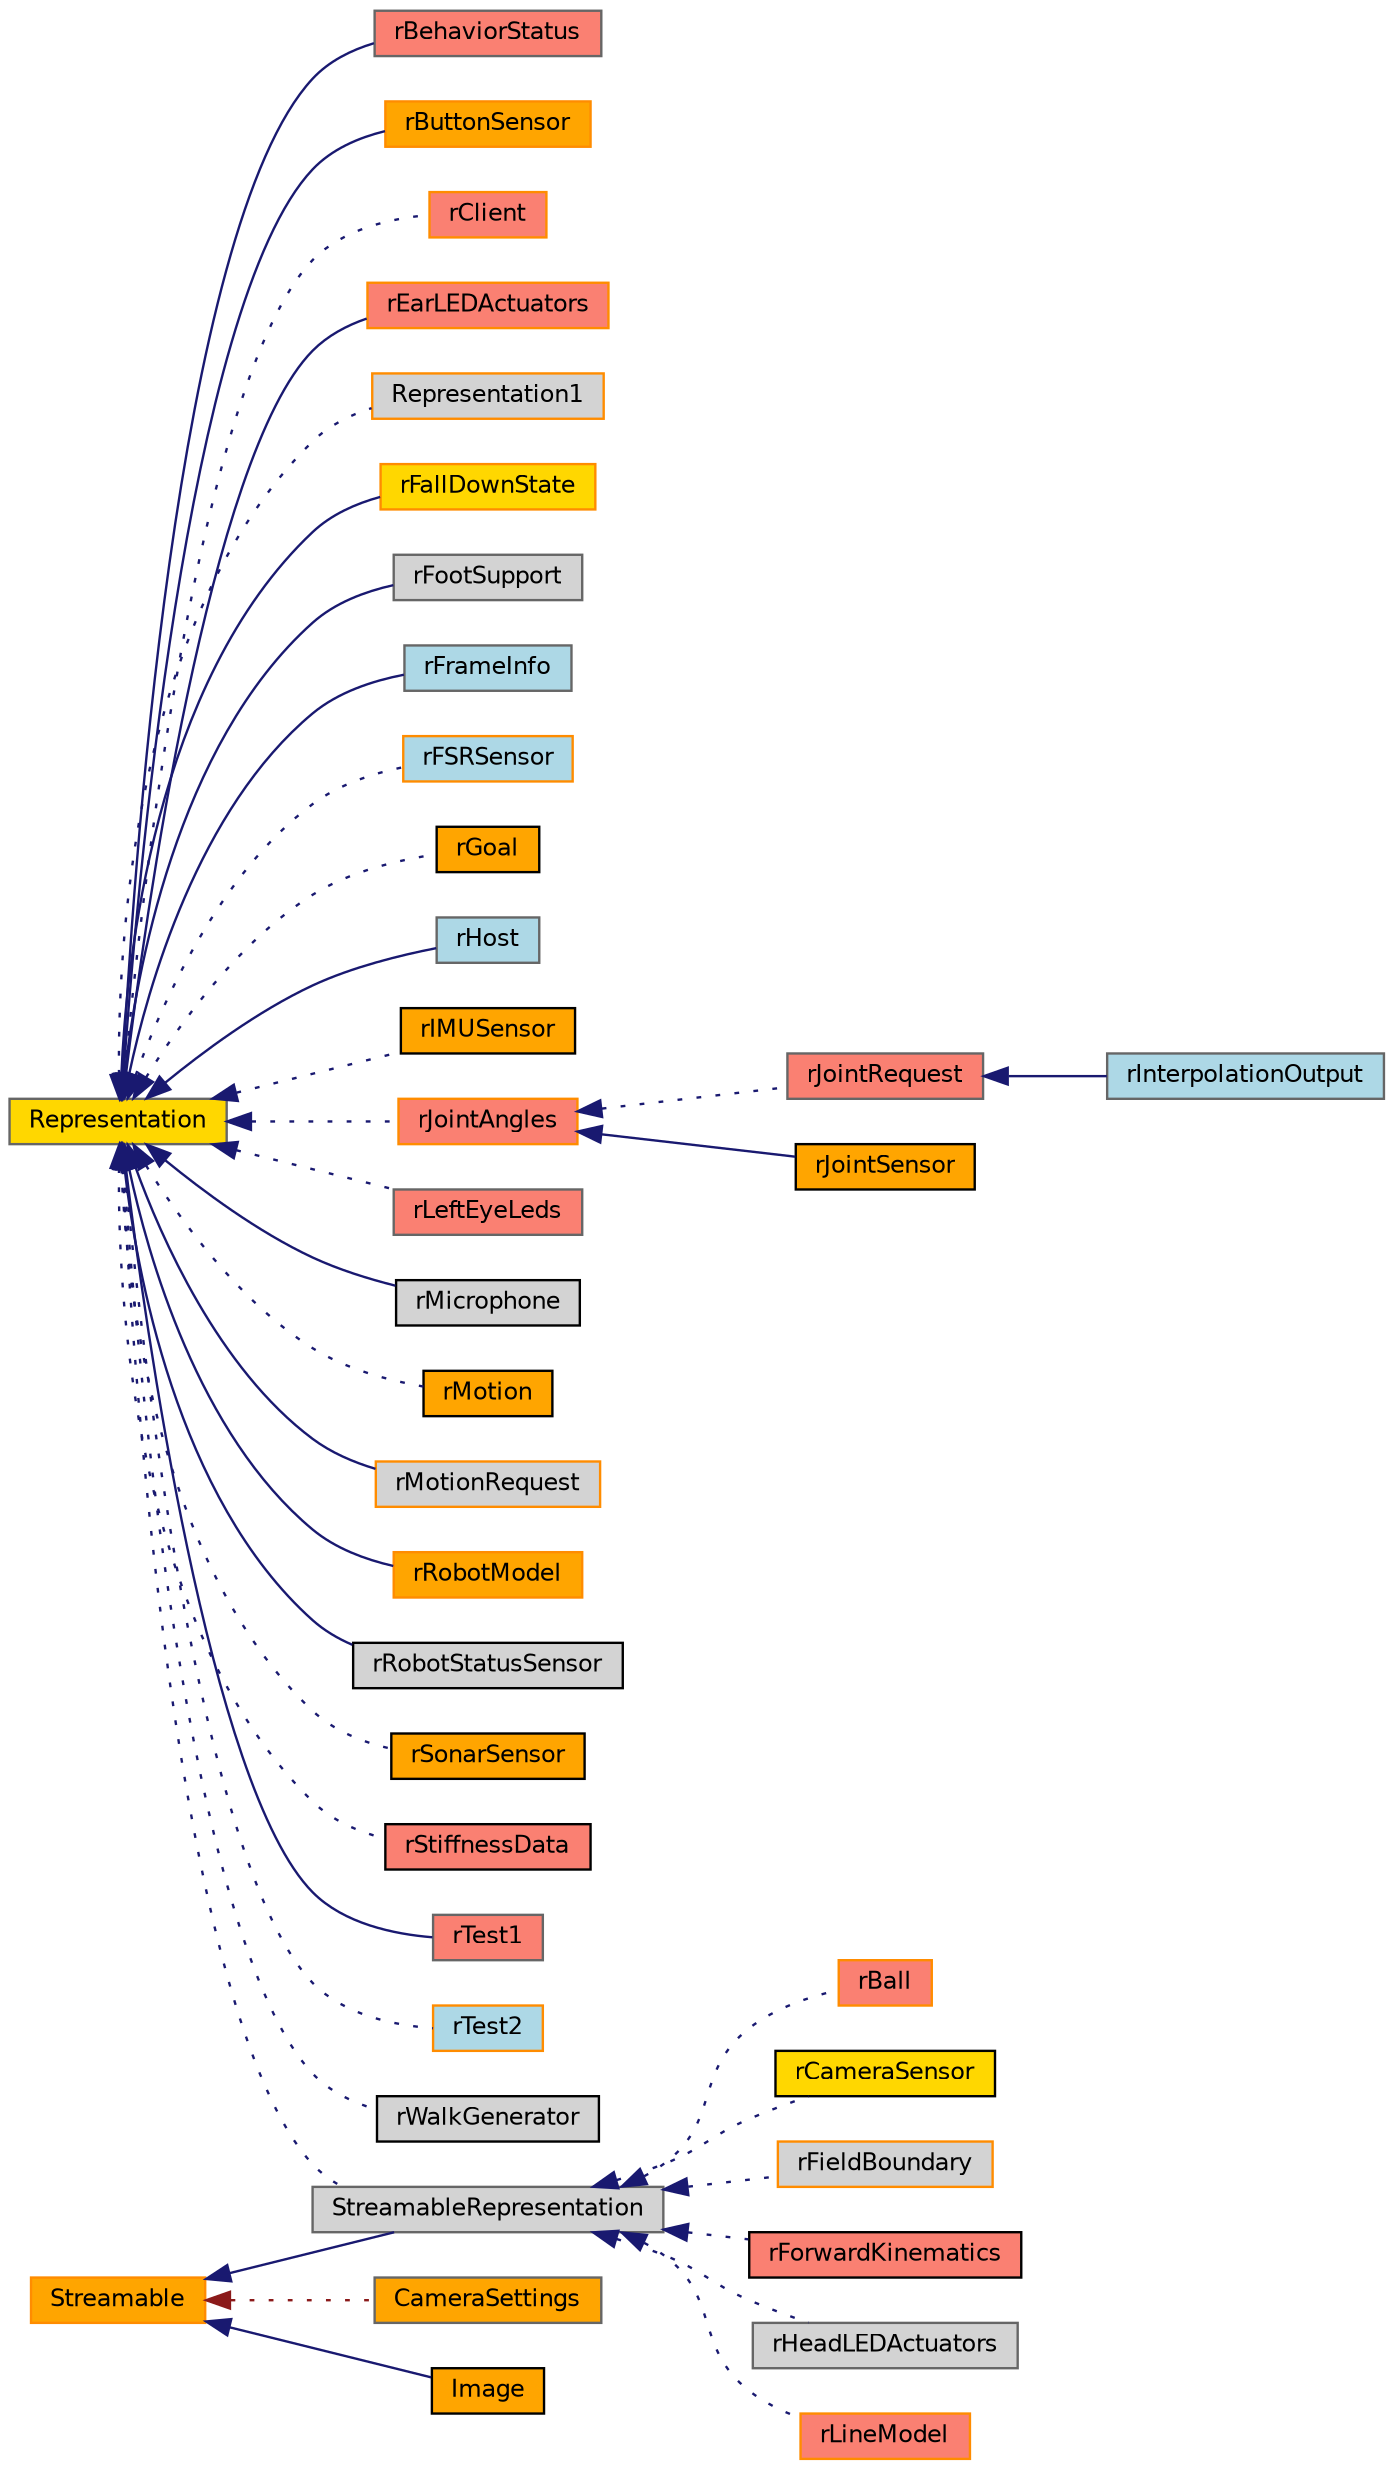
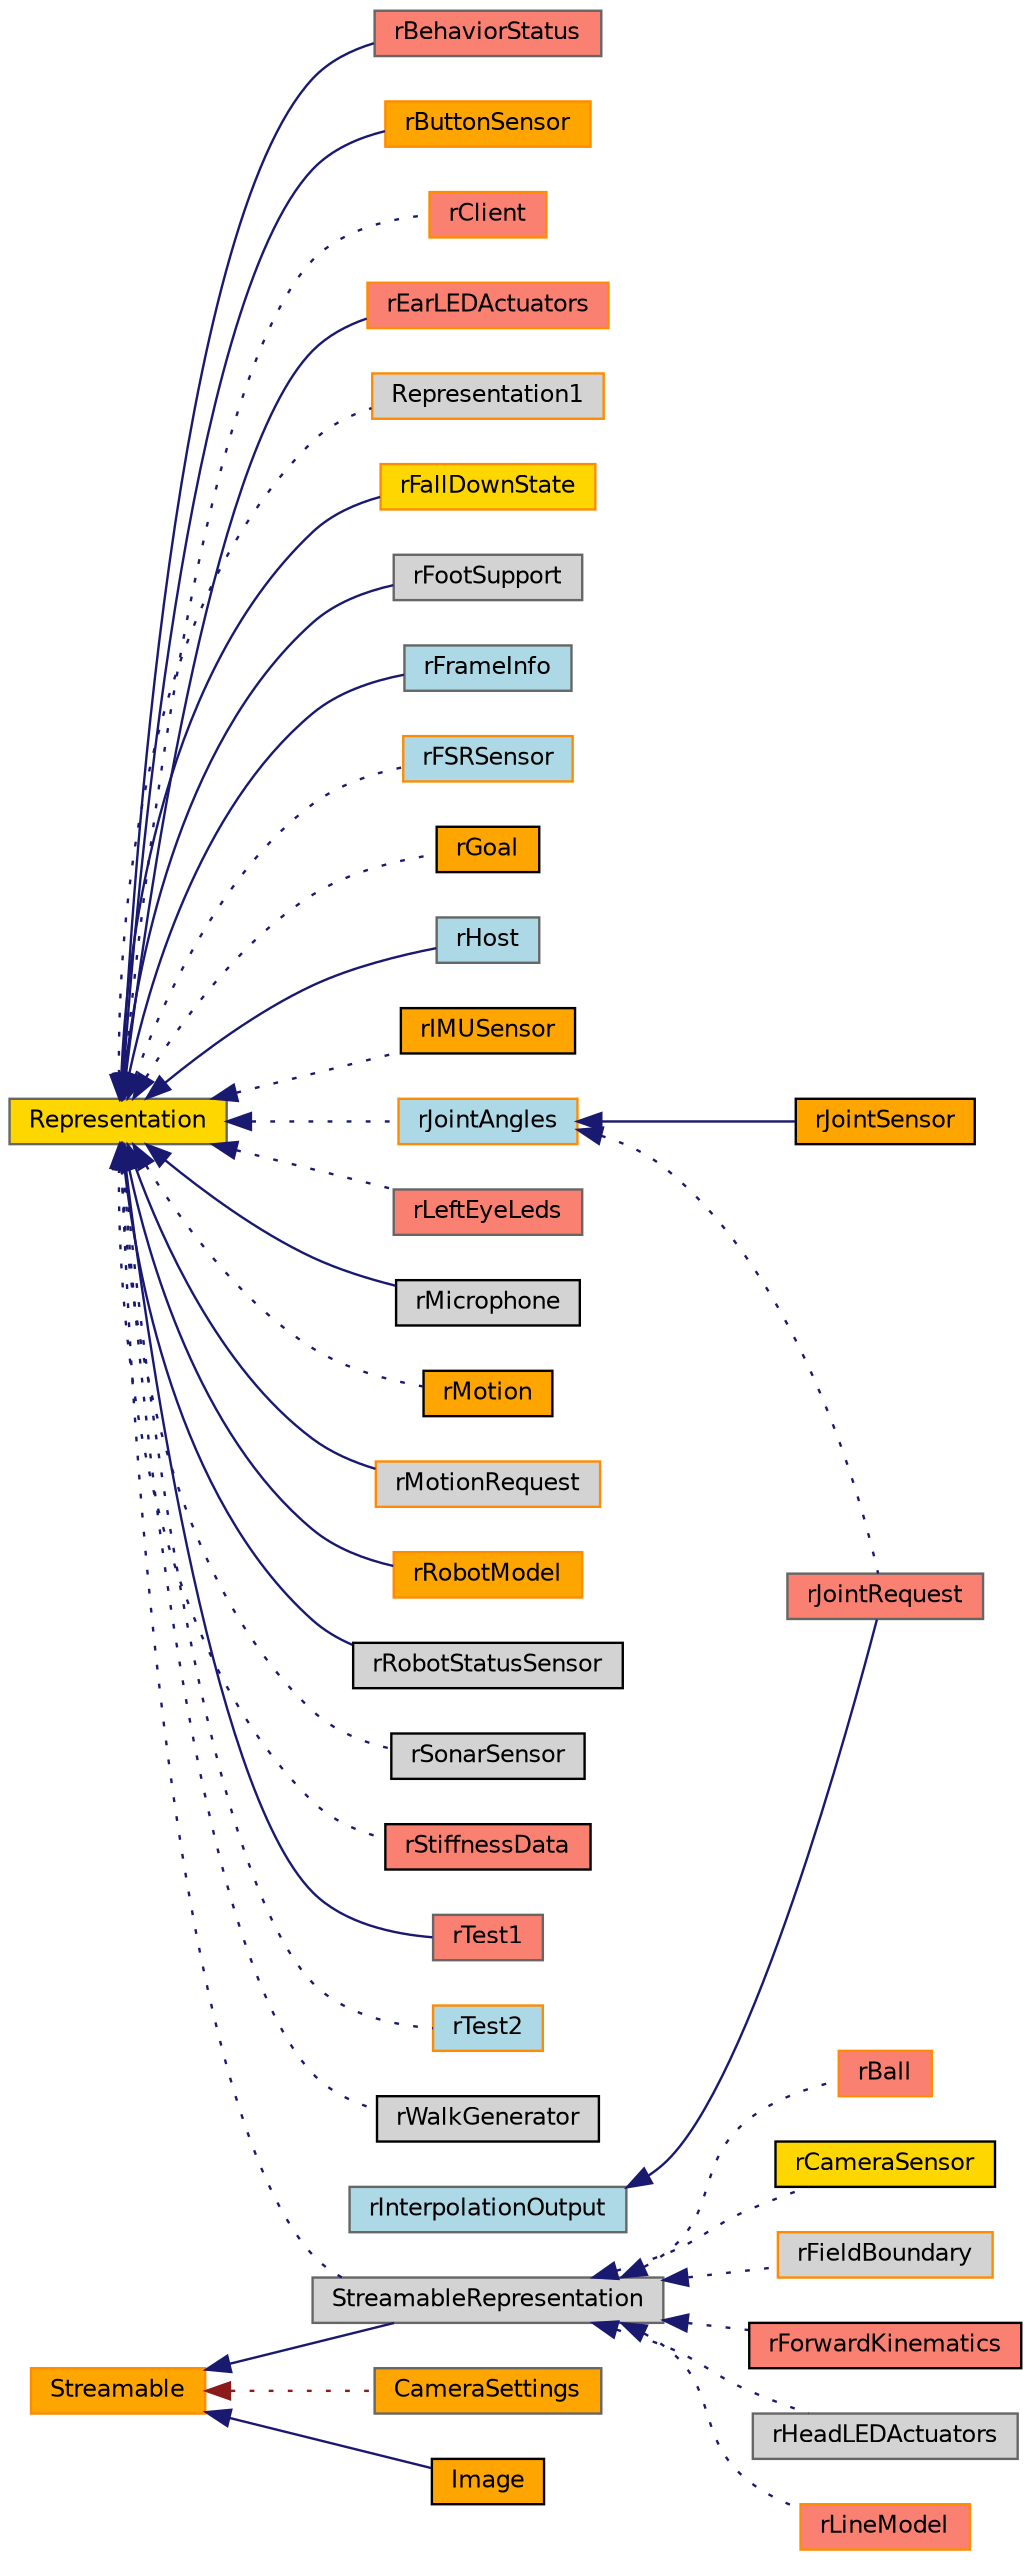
edge "rInterpolationOutput" -> "rJointRequest": reversed
node "rJointAngles": fillcolor salmon -> lightblue
node "rSonarSensor": fillcolor orange -> lightgrey
